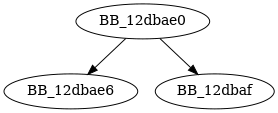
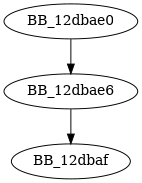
edge "BB_12dbae0" -> "BB_12dbaf": now "BB_12dbae6" -> "BB_12dbaf"
